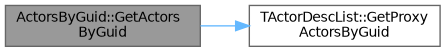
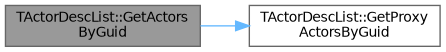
node "ActorsByGuid::GetActors ByGuid": label "ActorsByGuid::GetActors ByGuid" -> "TActorDescList::GetActors ByGuid"
